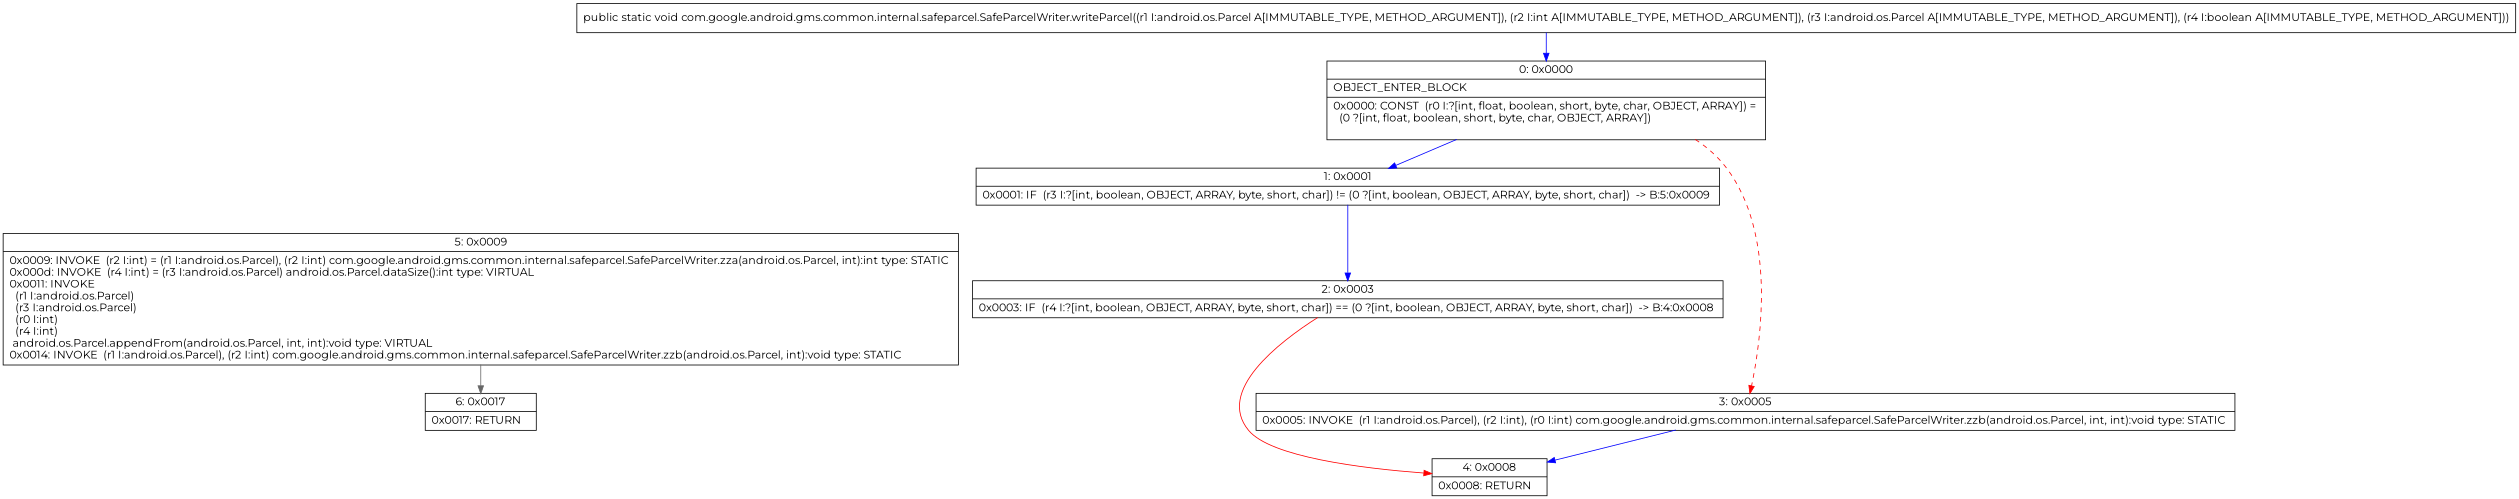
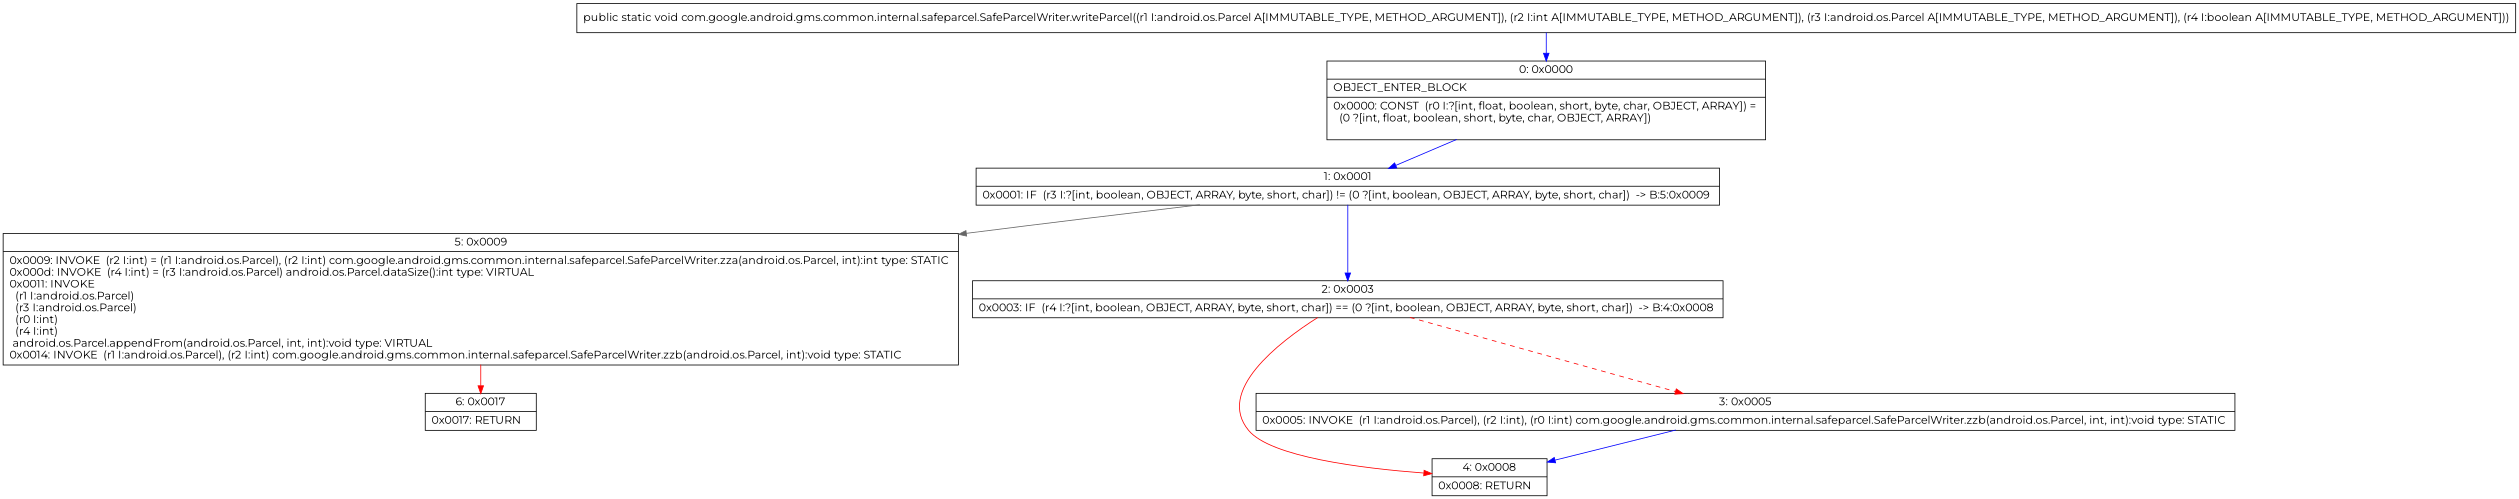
edge "1: 0x0001" -> "5: 0x0009": added
edge "0: 0x0000" -> "3: 0x0005": now "2: 0x0003" -> "3: 0x0005"
edge "5: 0x0009" -> "6: 0x0017": color gray40 -> red
